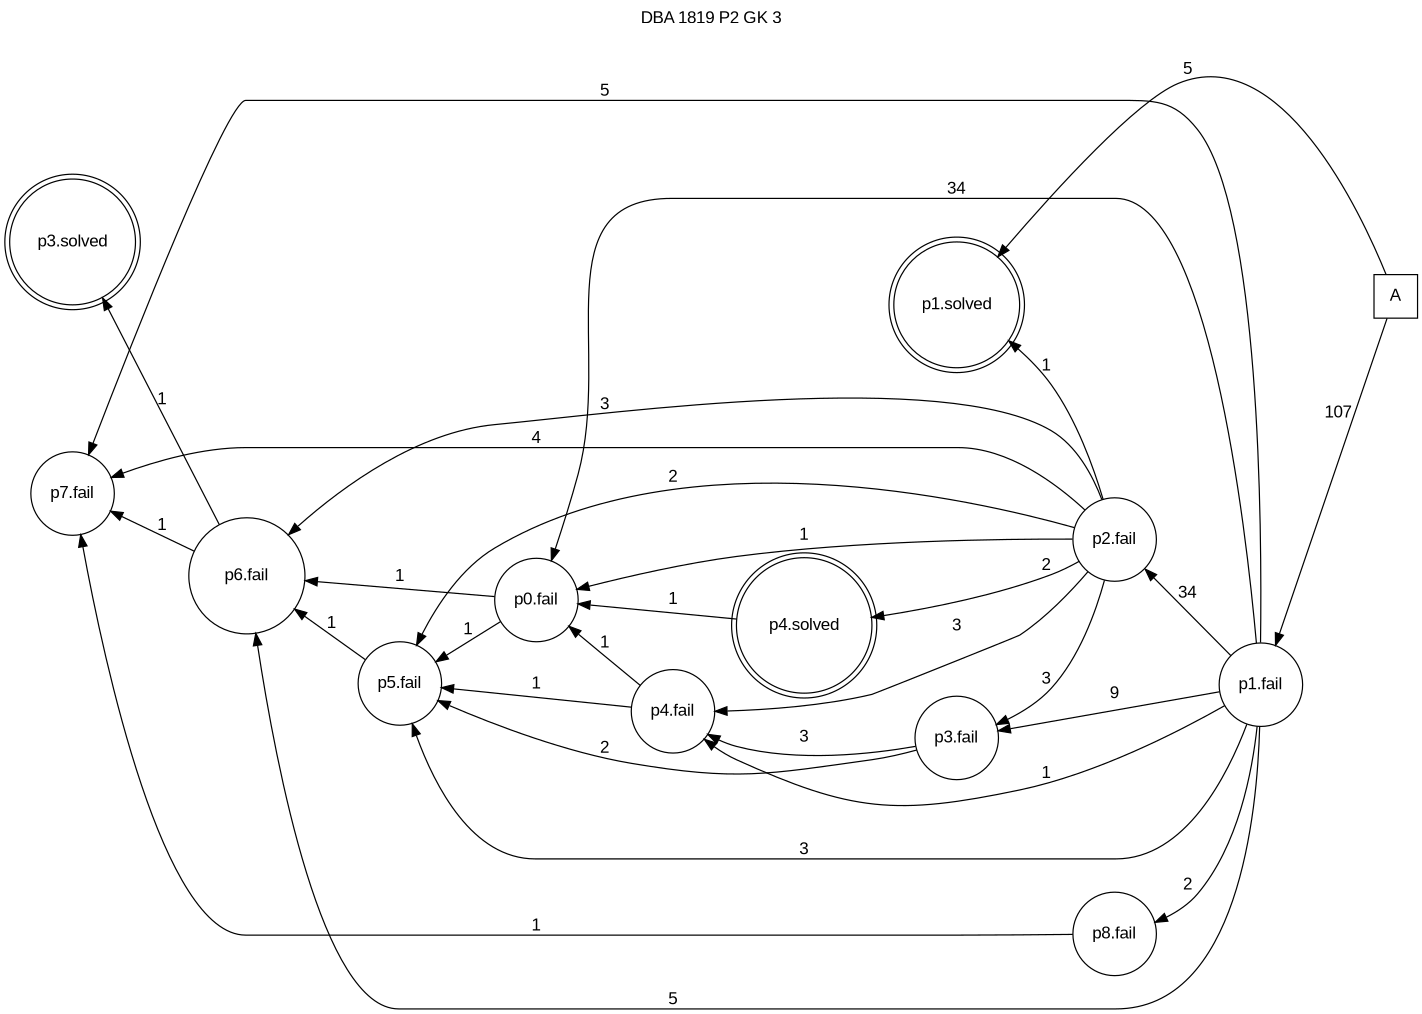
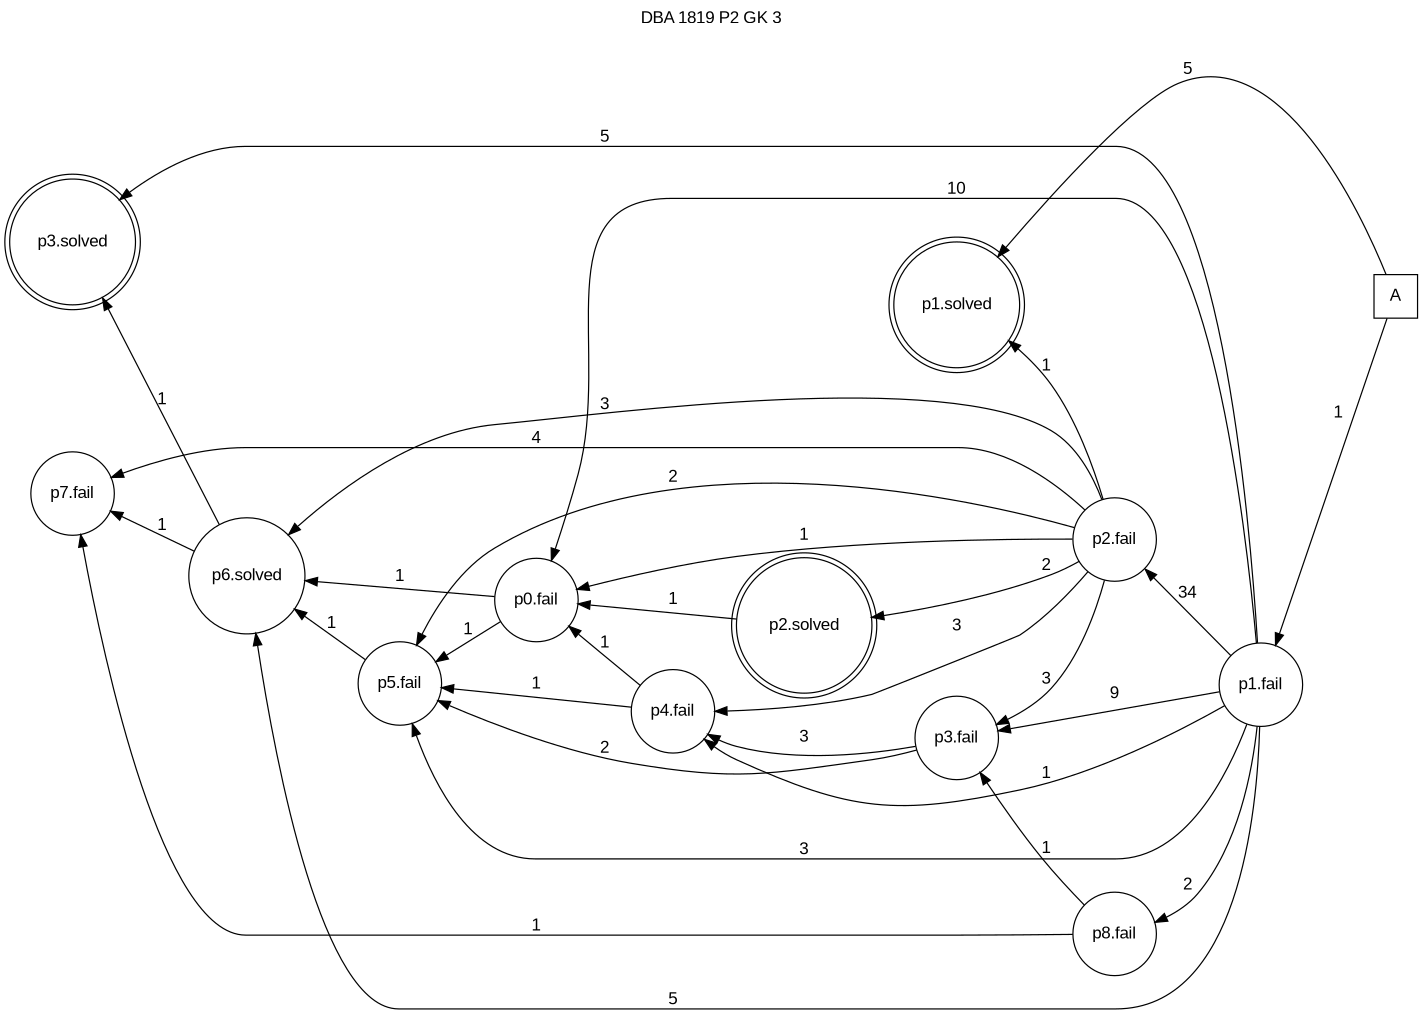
edge "p1.fail" -> "p7.fail": now "p1.fail" -> "p3.solved"
edge "p1.fail" -> "p0.fail": label "34" -> "10"
edge "A" -> "p1.fail": label "107" -> "1"
node "p6.fail": label "p6.fail" -> "p6.solved"
node "p4.solved": label "p4.solved" -> "p2.solved"
edge "p8.fail" -> "p3.fail": added, label "1"
